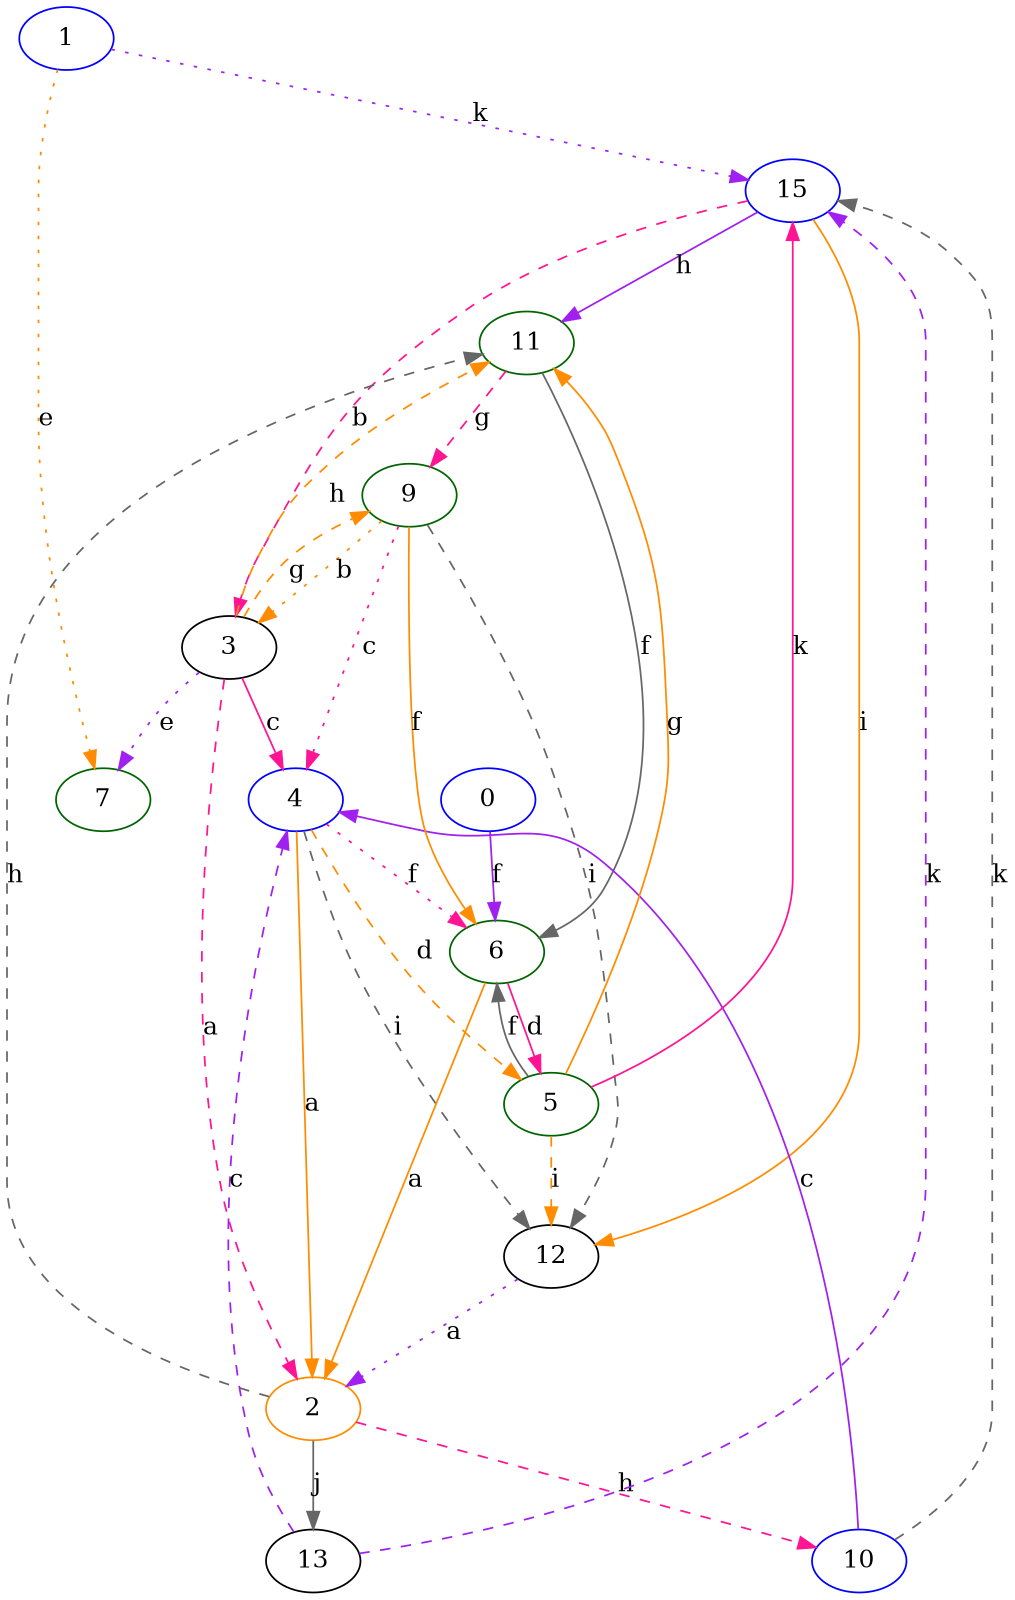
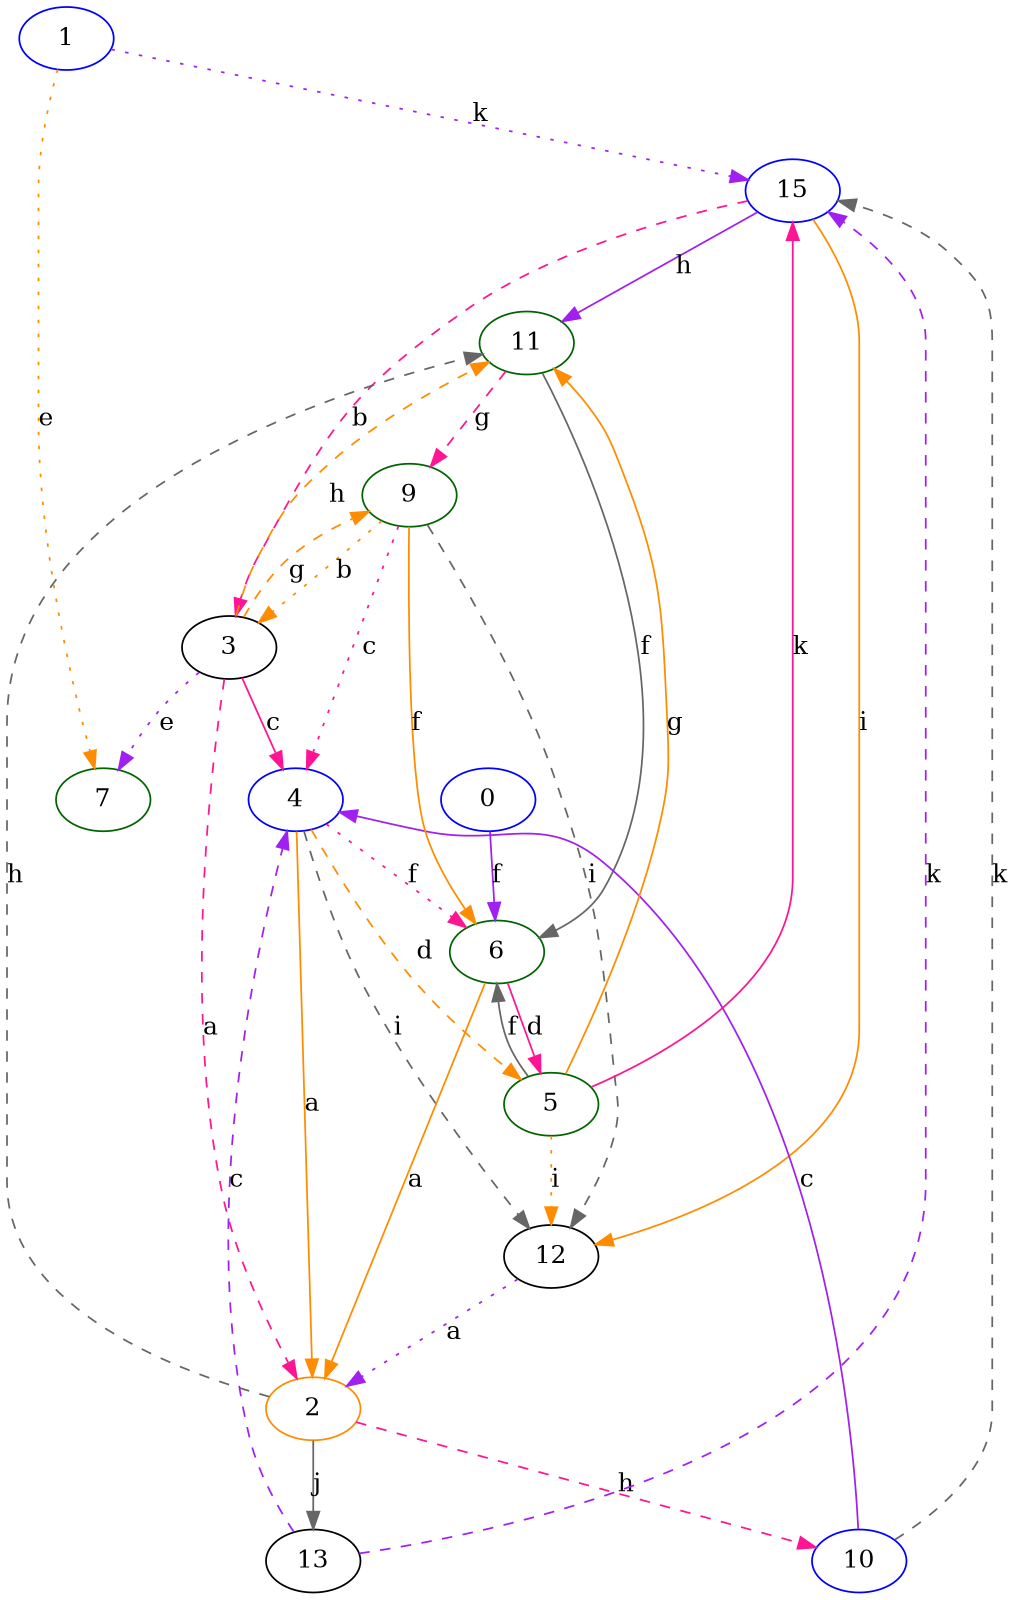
edge "5" -> "12": style dashed -> dotted
